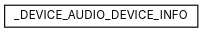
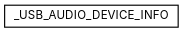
node "_DEVICE_AUDIO_DEVICE_INFO": label "_DEVICE_AUDIO_DEVICE_INFO" -> "_USB_AUDIO_DEVICE_INFO"
